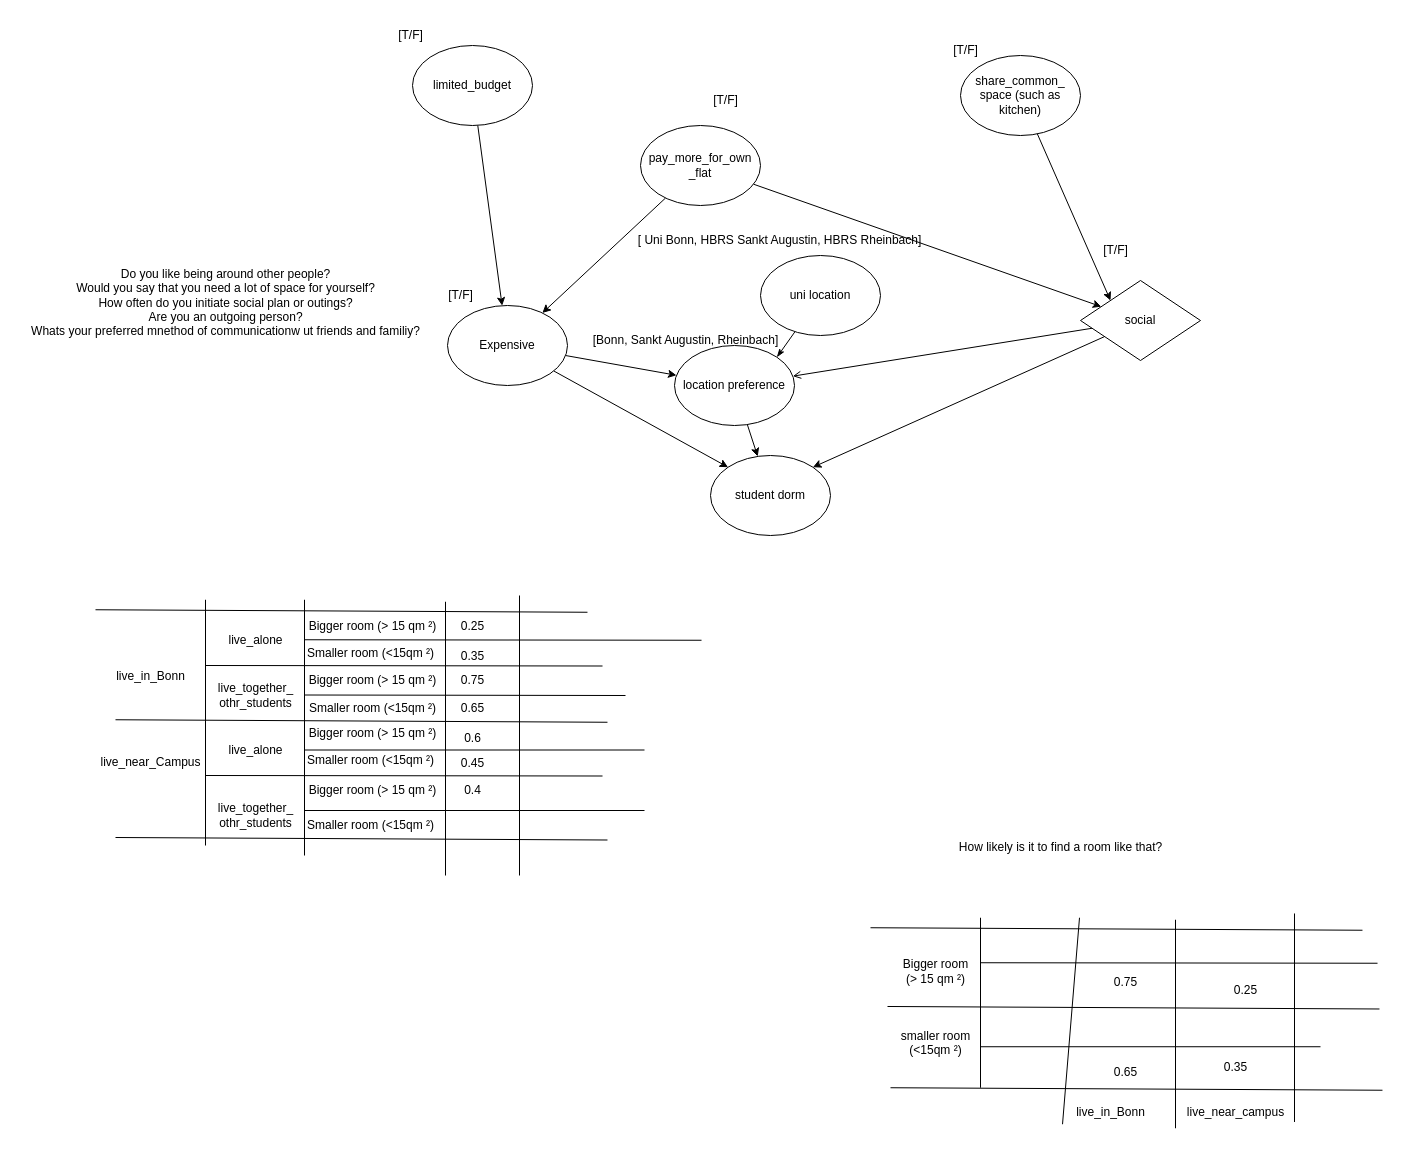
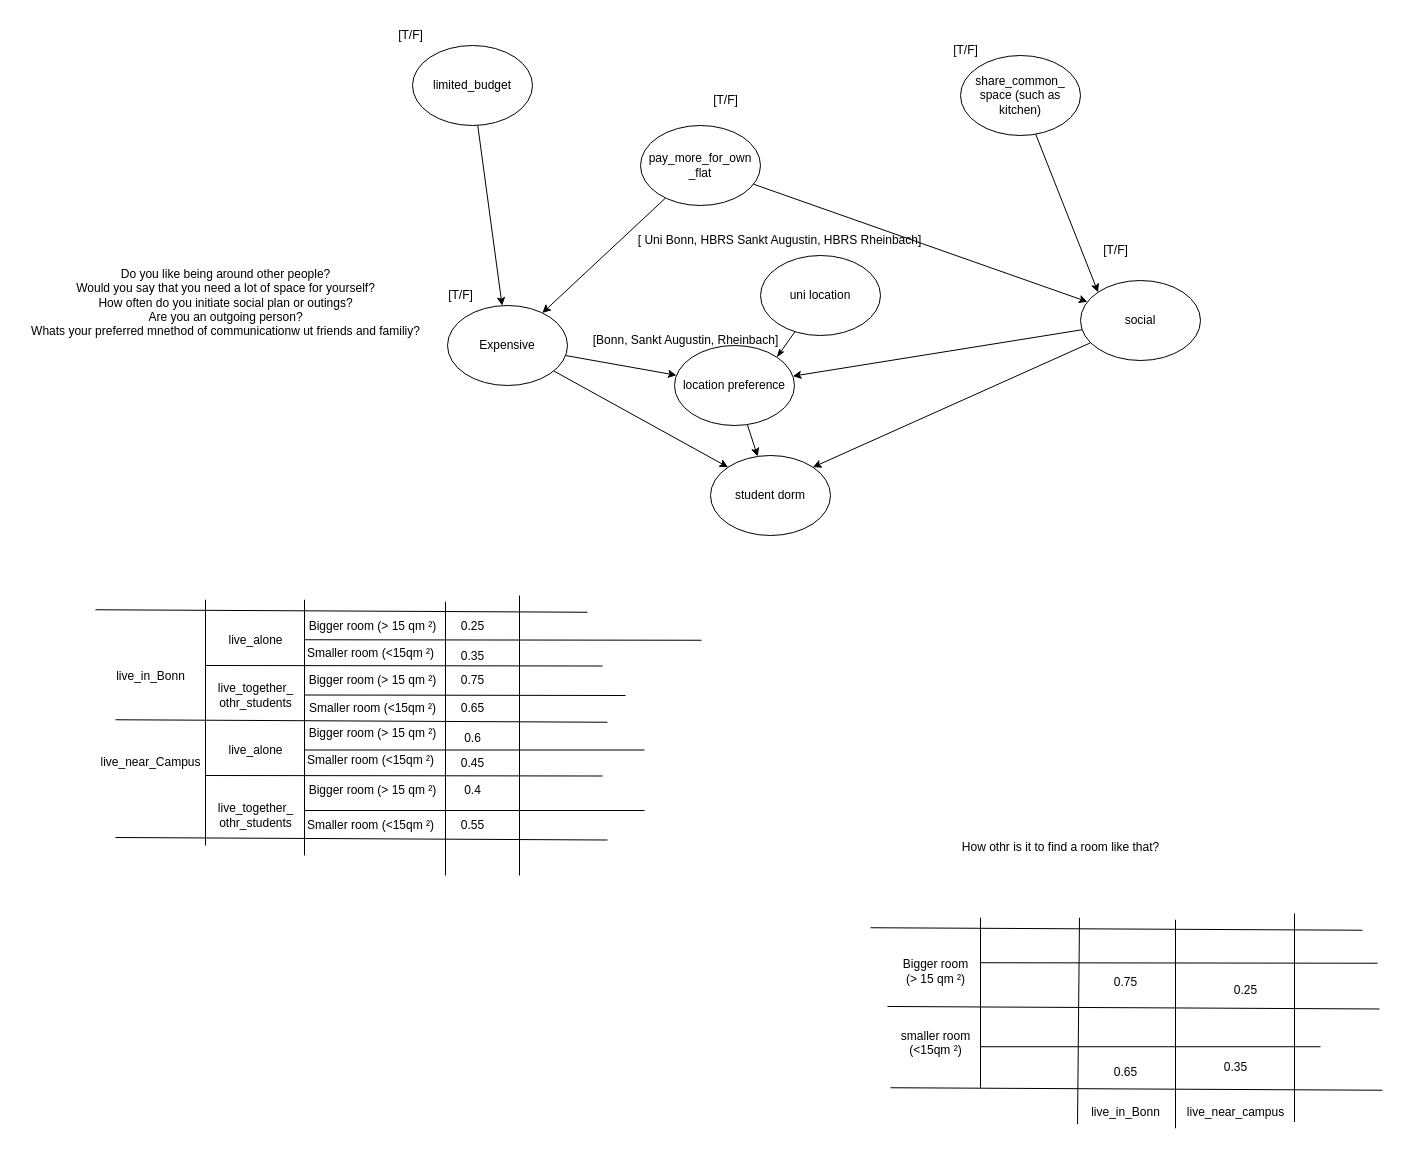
node "social": shape diamond -> ellipse
edge "social" -> "location preference": arrowhead open -> classic
node "0.55": added
node "How likely is it to find a room like that?": label "How likely is it to find a room like that?" -> "How othr is it to find a room like that?"
node "live_in_Bonn": moved (1111, 1113) -> (1126, 1113)
